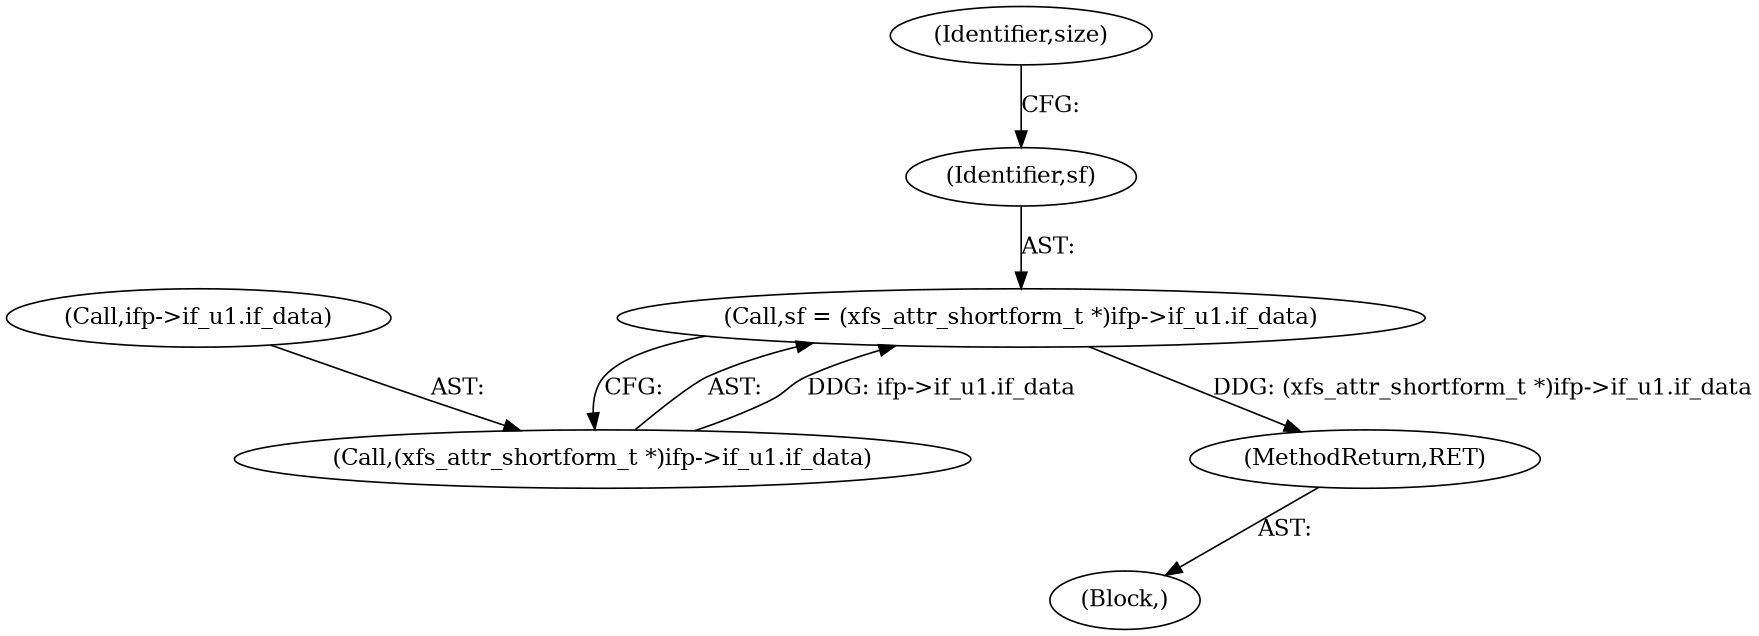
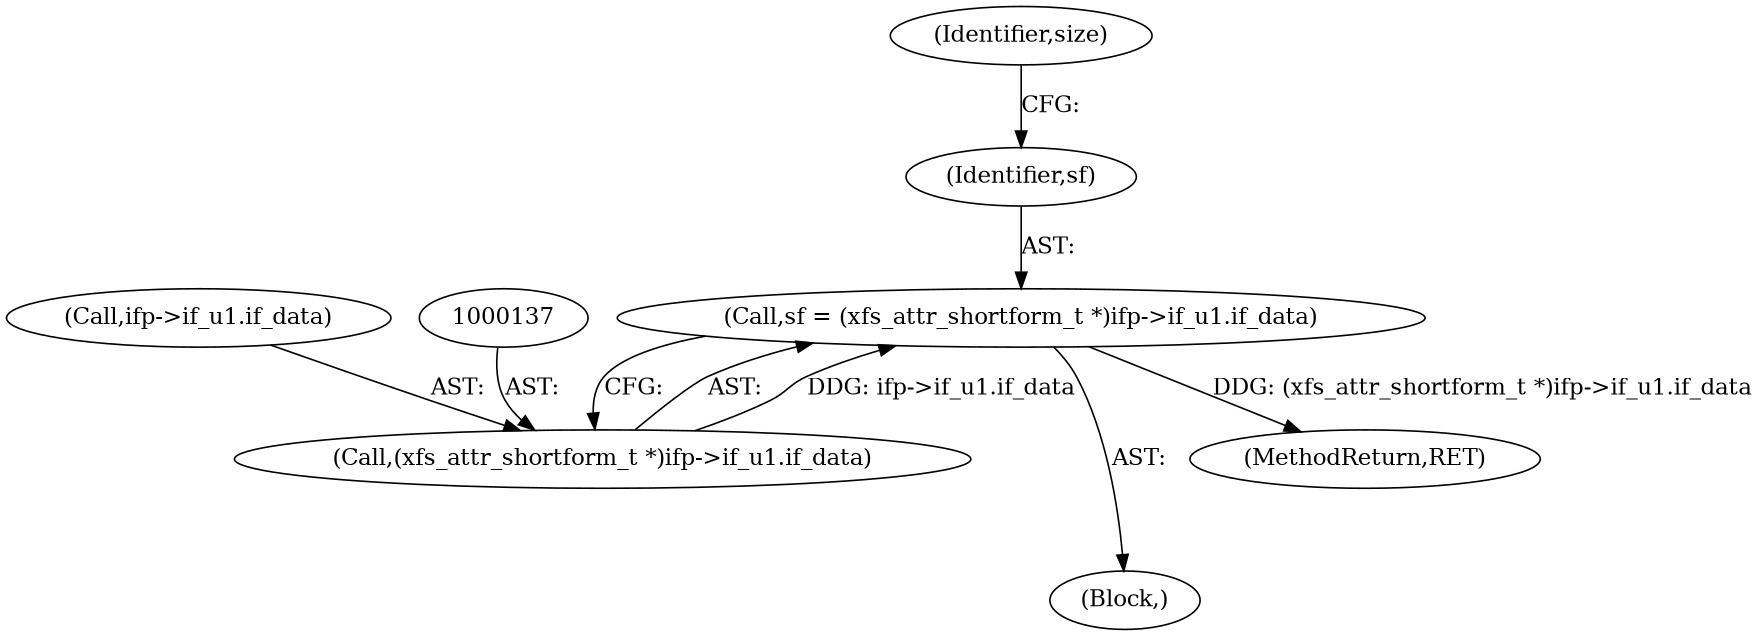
node "1000137": added
edge "(MethodReturn,RET)" -> "(Block,)": now "(Call,sf = (xfs_attr_shortform_t *)ifp->if_u1.if_data)" -> "(Block,)"
